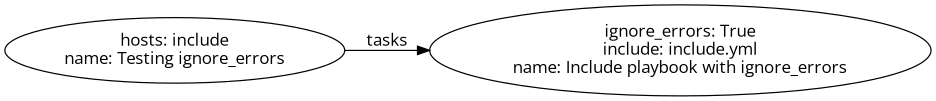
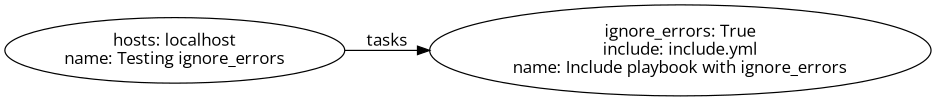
node "hosts: include name: Testing ignore_errors": label "hosts: include name: Testing ignore_errors" -> "hosts: localhost name: Testing ignore_errors"
